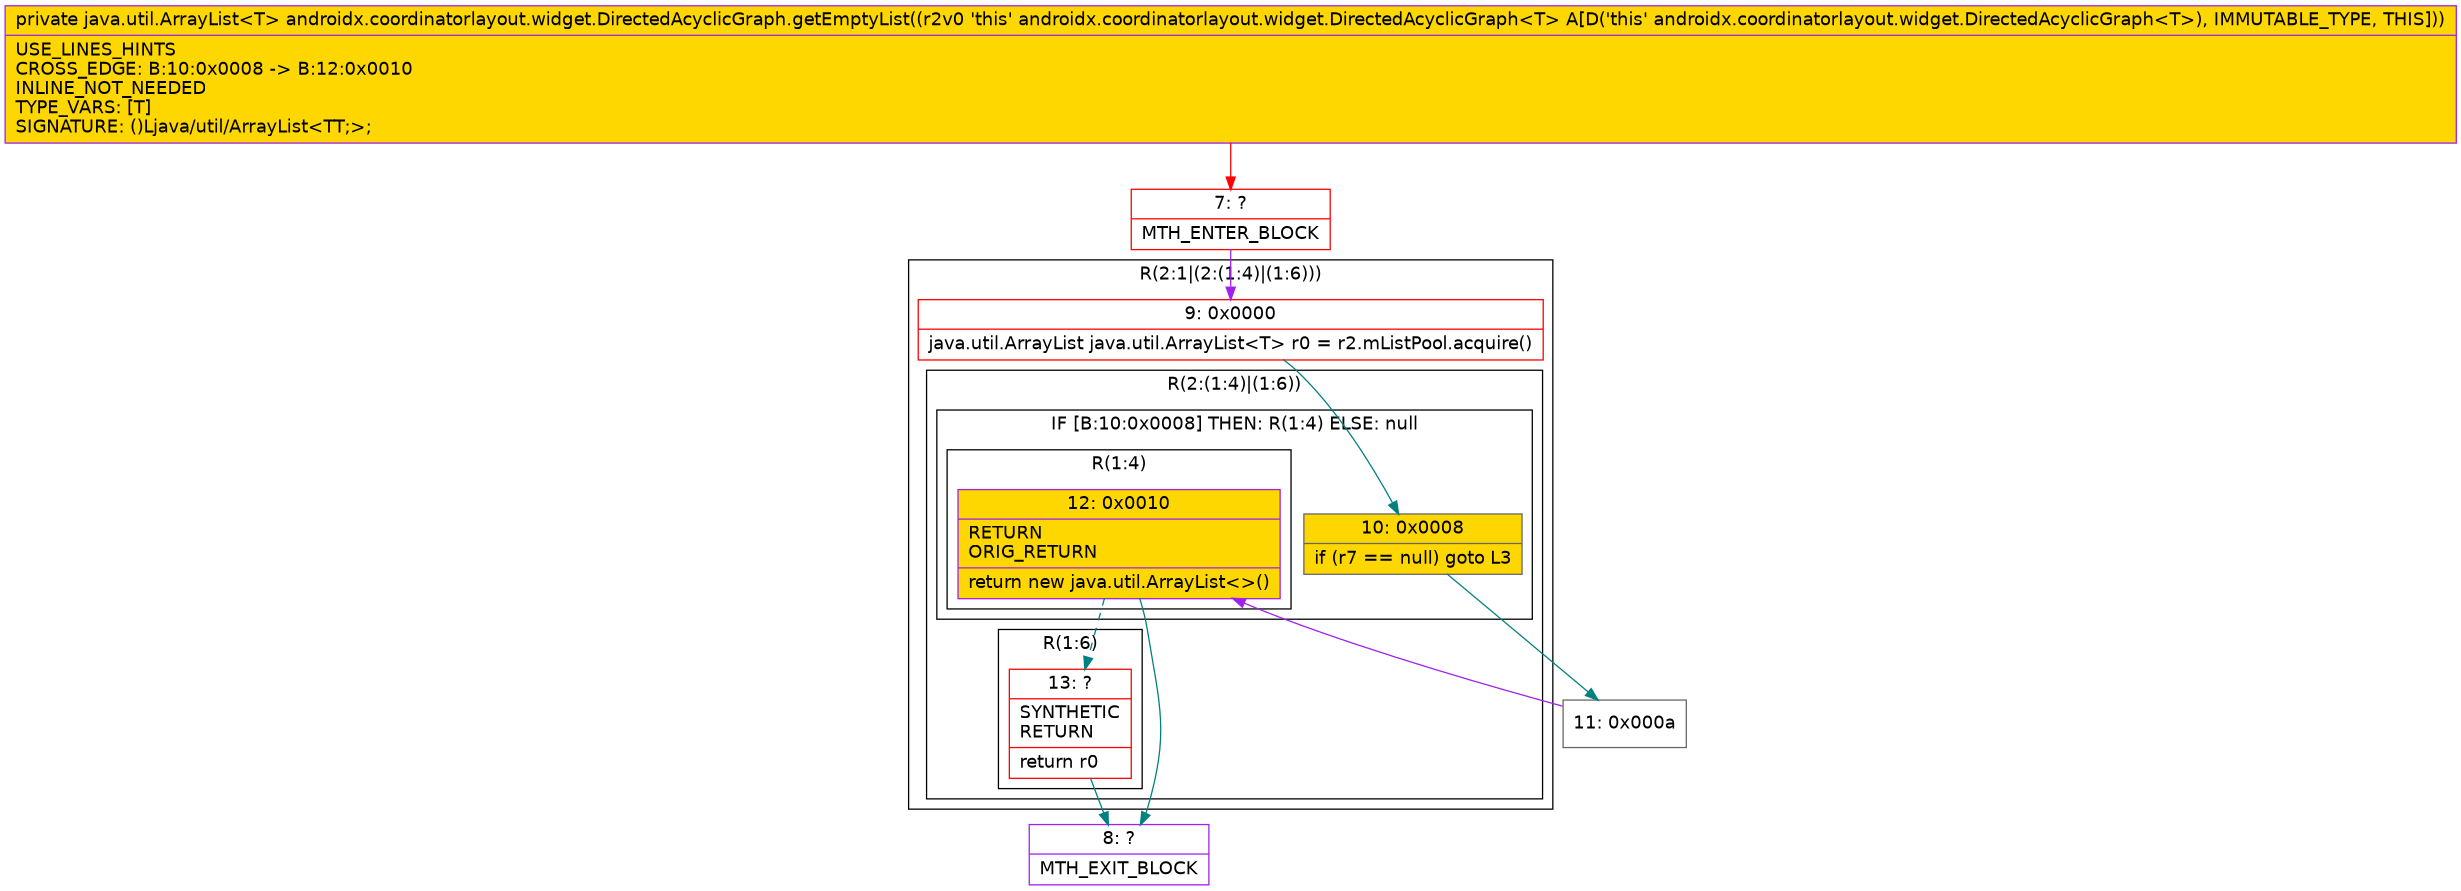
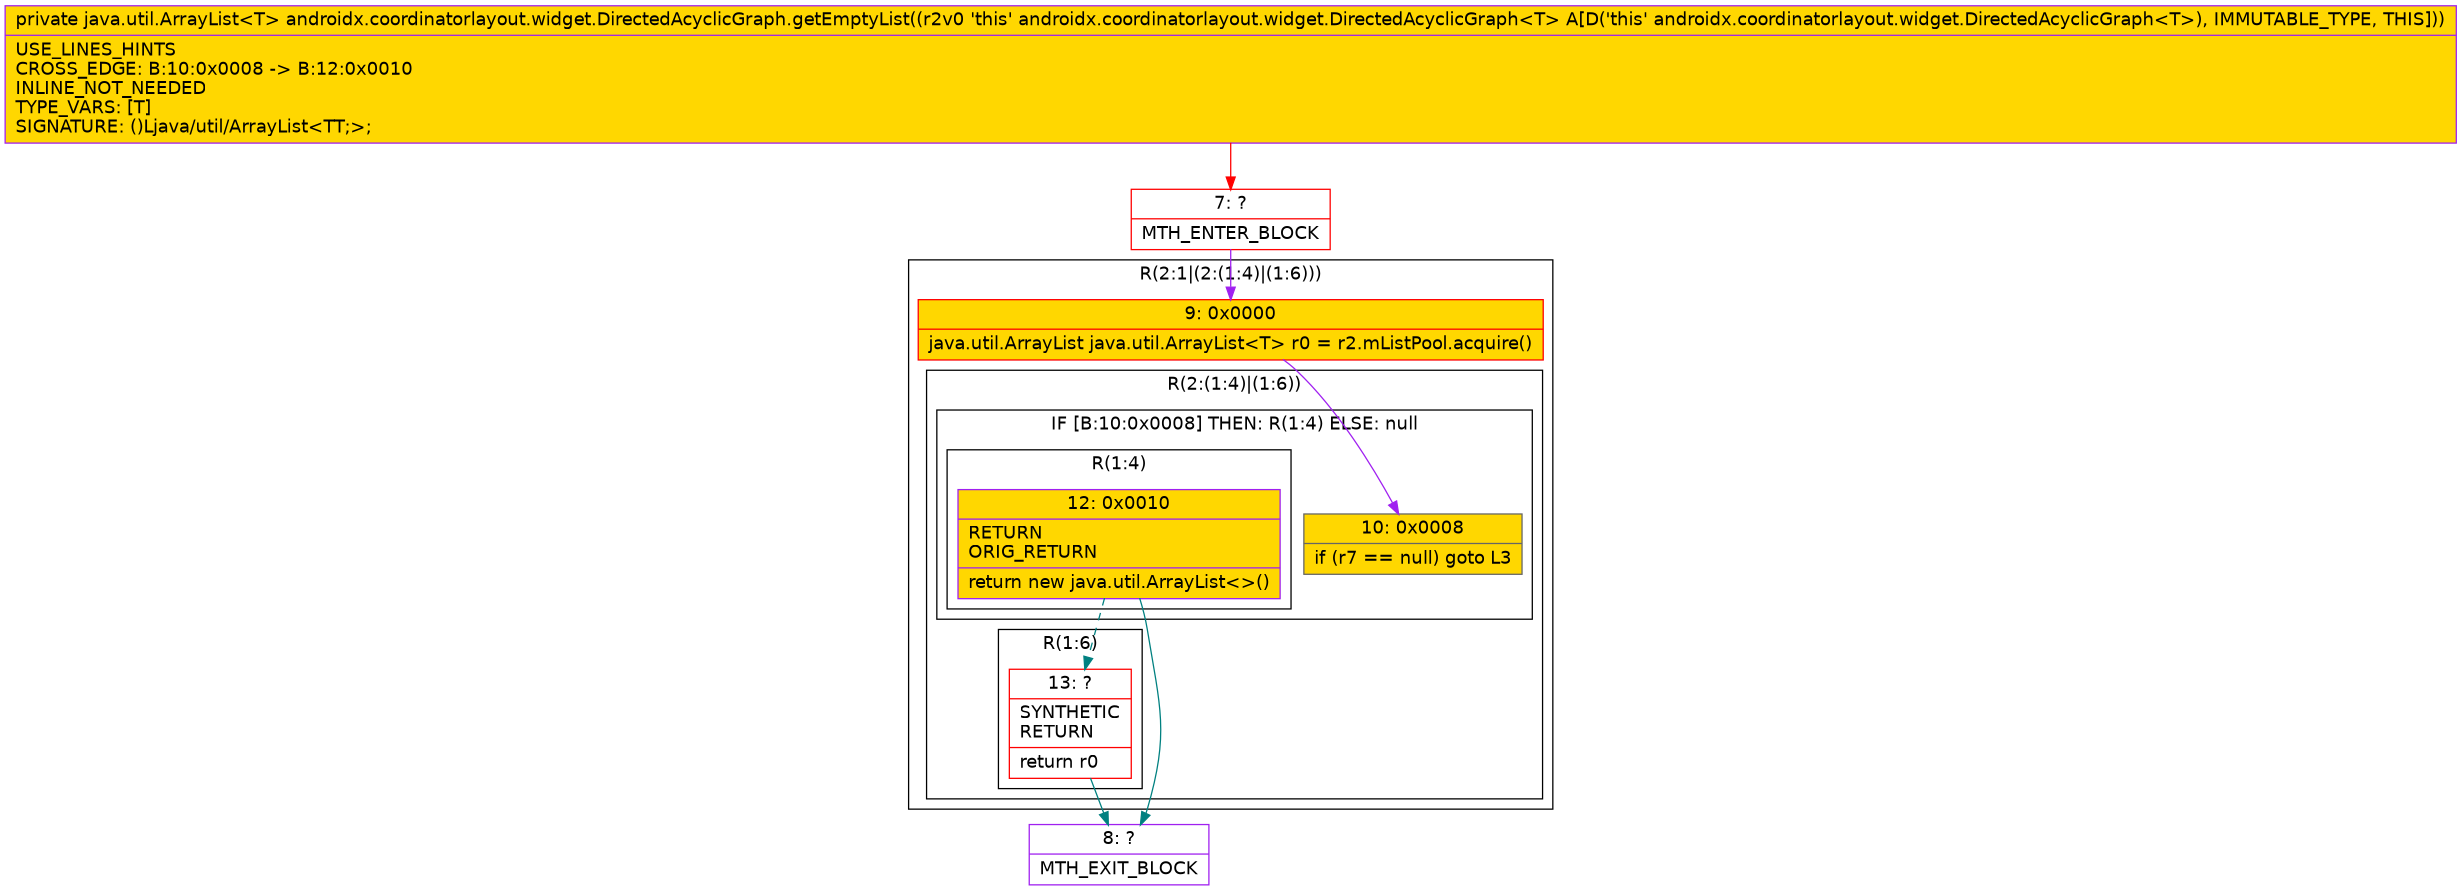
node "9: 0x0000": fillcolor white -> gold
edge "9: 0x0000" -> "10: 0x0008": color teal -> purple
node "11: 0x000a": removed
